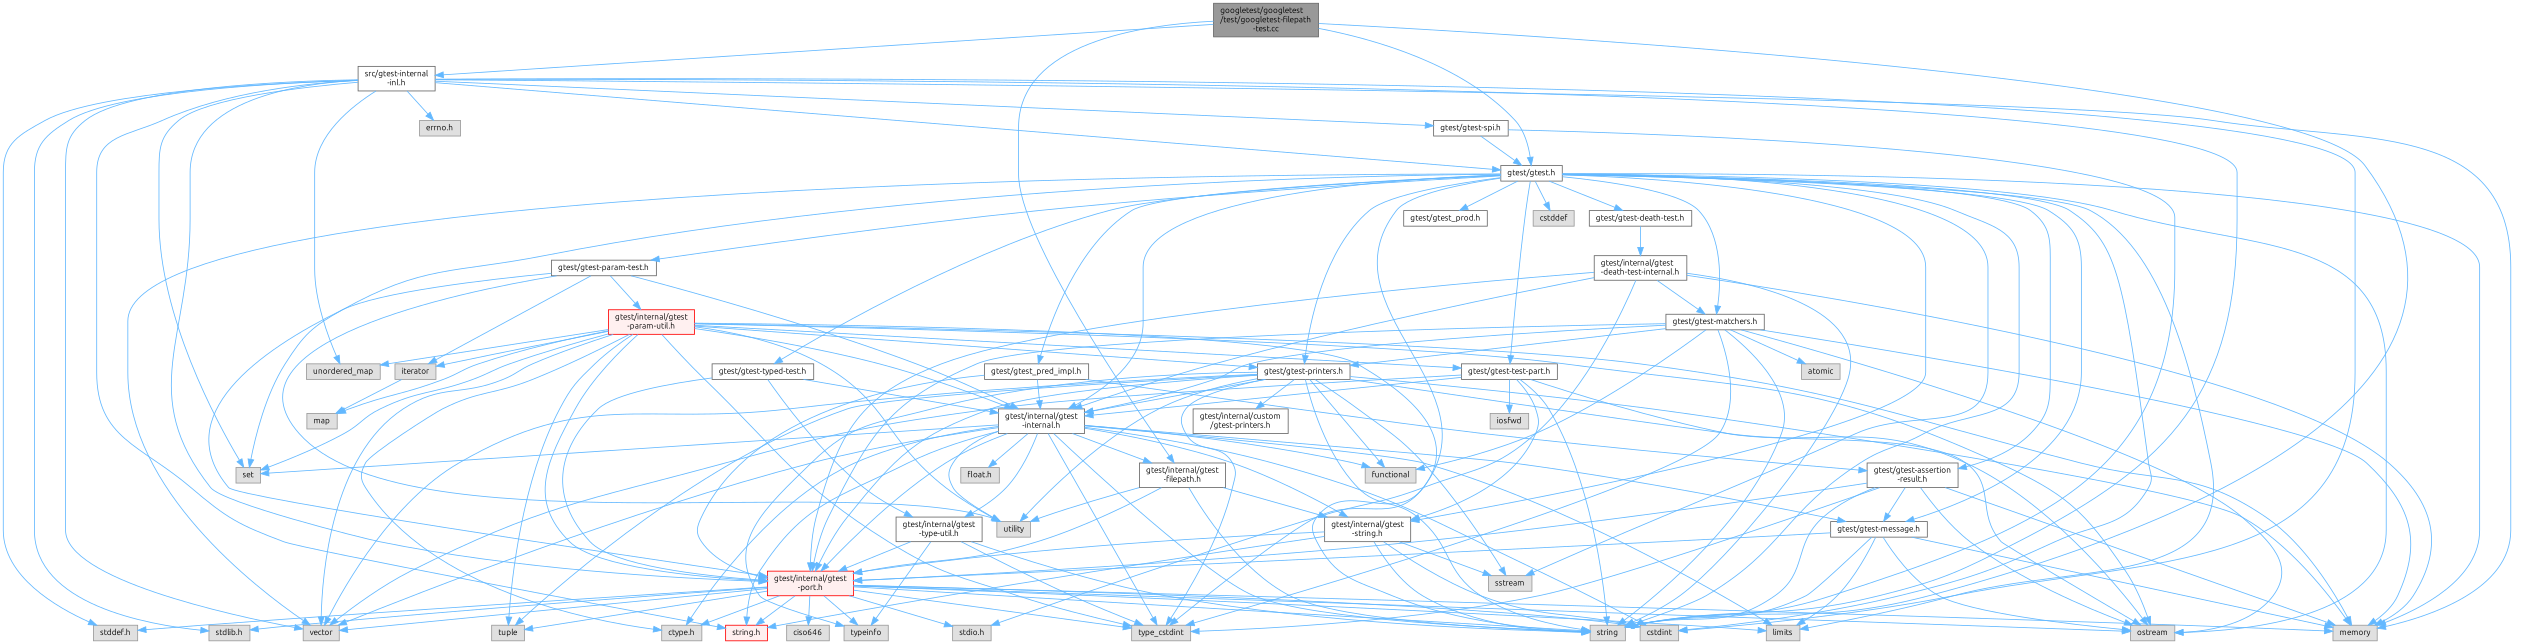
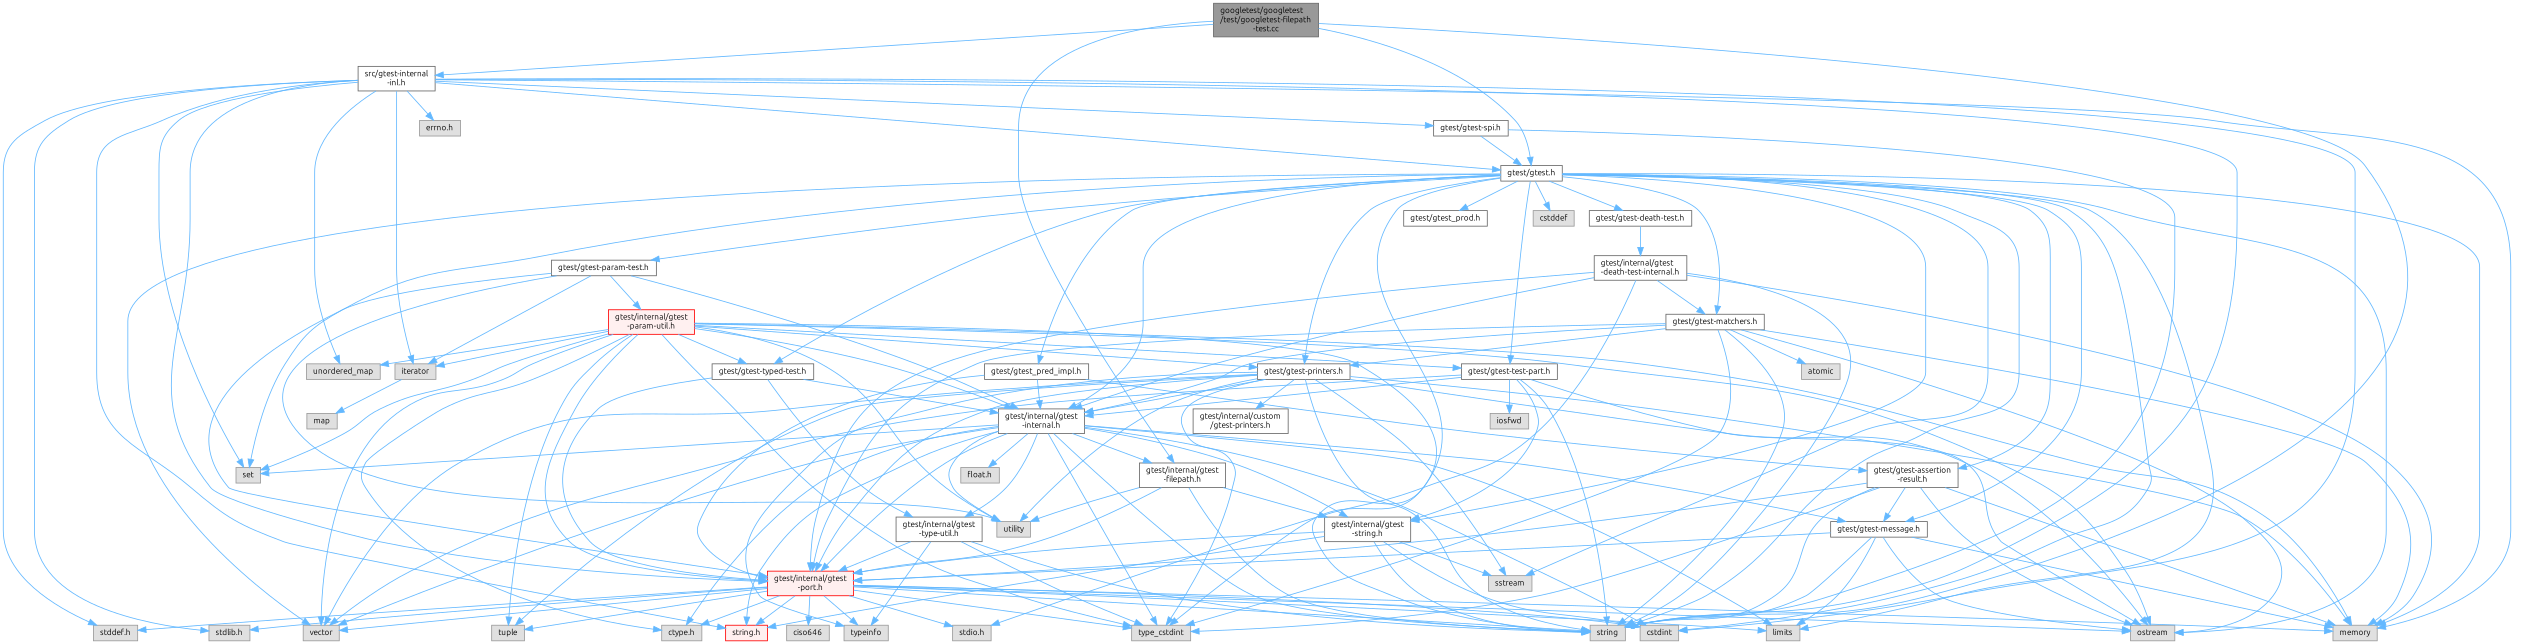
edge "src/gtest-internal -inl.h" -> "vector": now "src/gtest-internal -inl.h" -> "iterator"
edge "gtest/internal/gtest -param-util.h" -> "map": now "gtest/internal/gtest -param-util.h" -> "gtest/gtest-typed-test.h"
node "functional": removed
